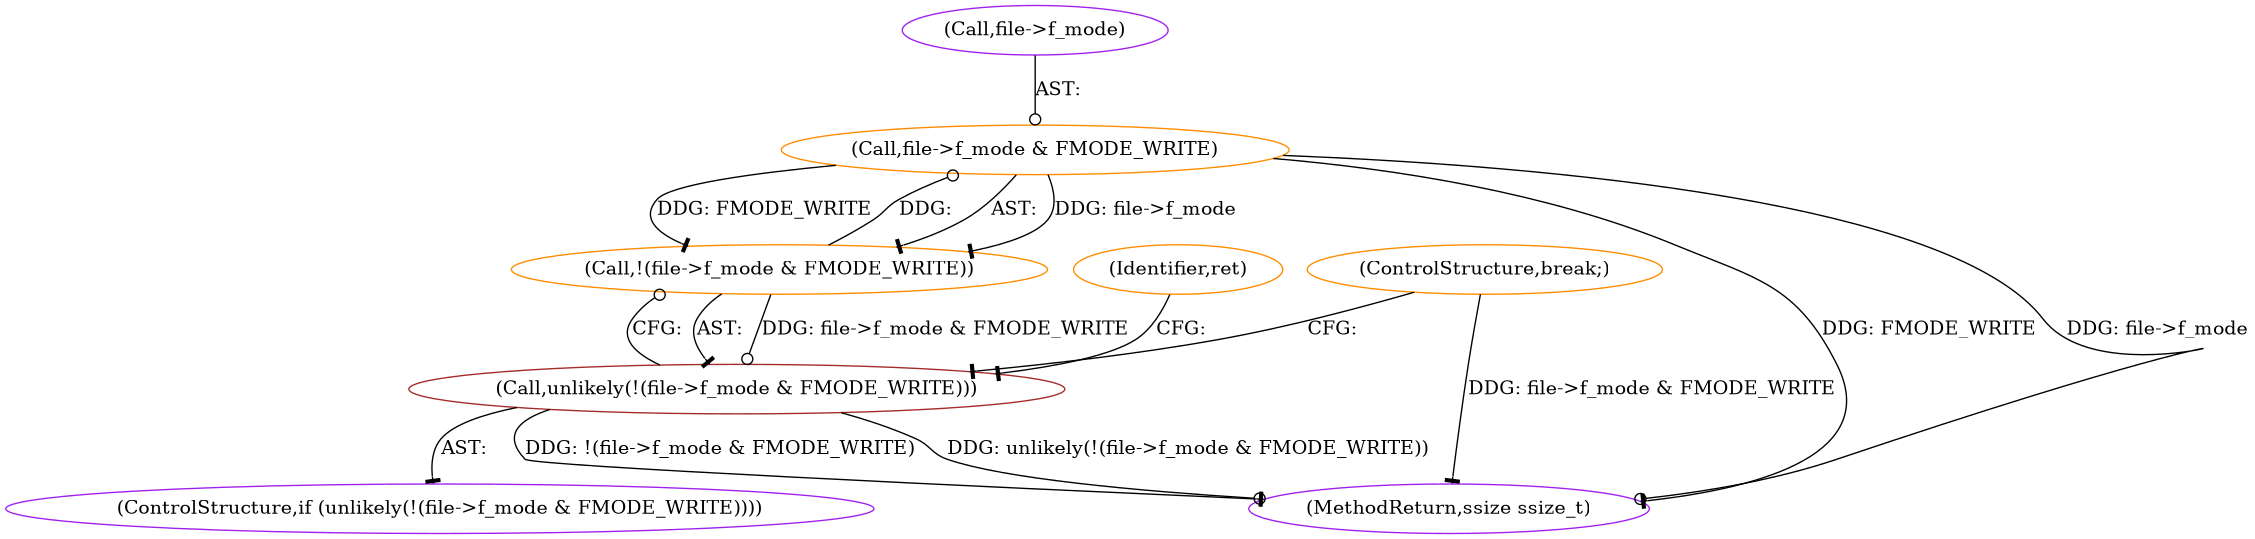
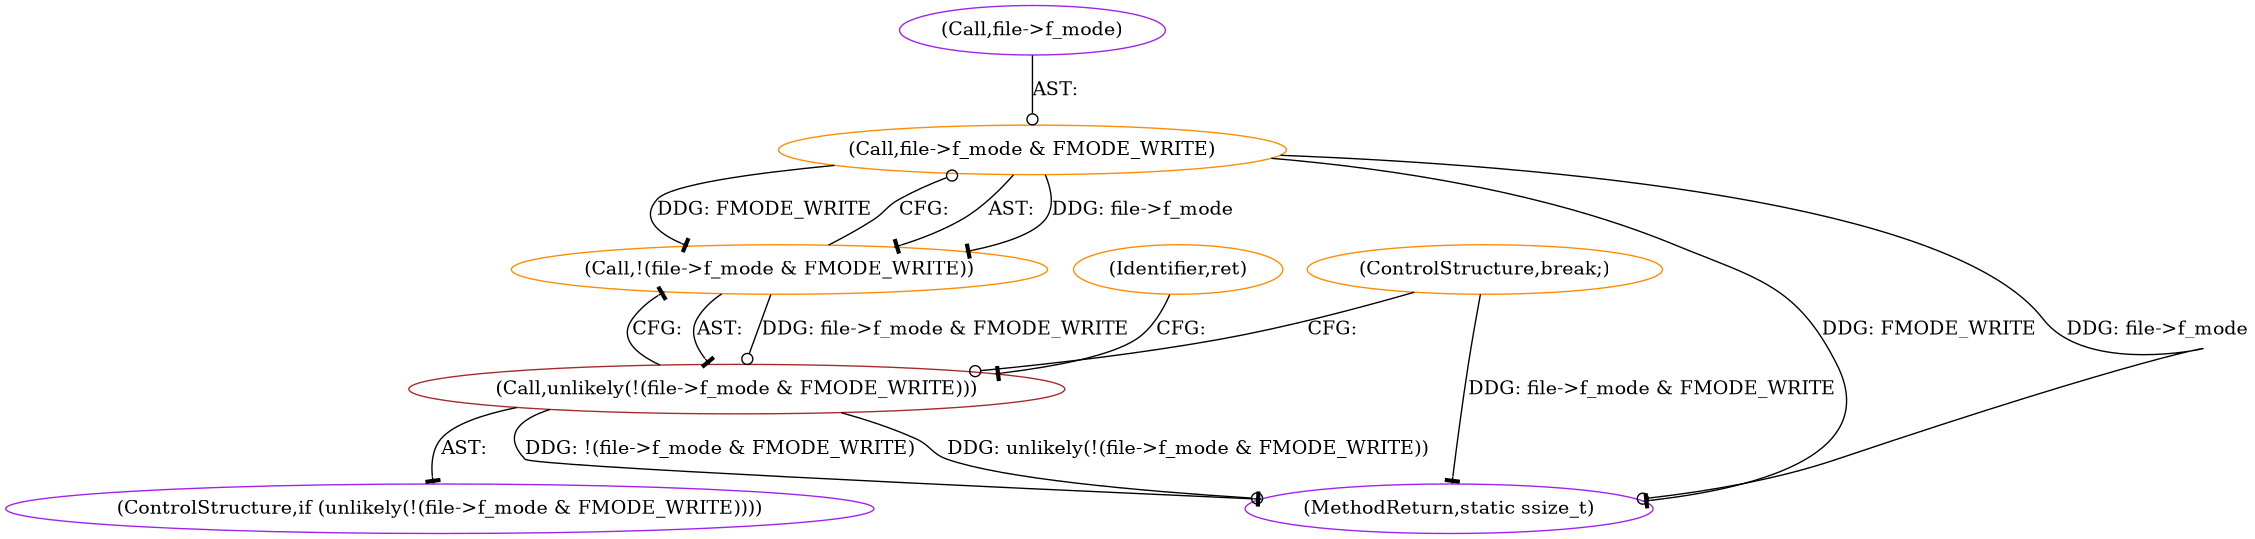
edge "(Call,!(file->f_mode & FMODE_WRITE))" -> "(Call,file->f_mode & FMODE_WRITE)": label "DDG: " -> "CFG: "
edge "(Call,unlikely(!(file->f_mode & FMODE_WRITE)))" -> "(Call,!(file->f_mode & FMODE_WRITE))": arrowhead odot -> tee
edge "(ControlStructure,break;)" -> "(Call,unlikely(!(file->f_mode & FMODE_WRITE)))": arrowhead tee -> odot
node "(MethodReturn,ssize ssize_t)": label "(MethodReturn,ssize ssize_t)" -> "(MethodReturn,static ssize_t)"
